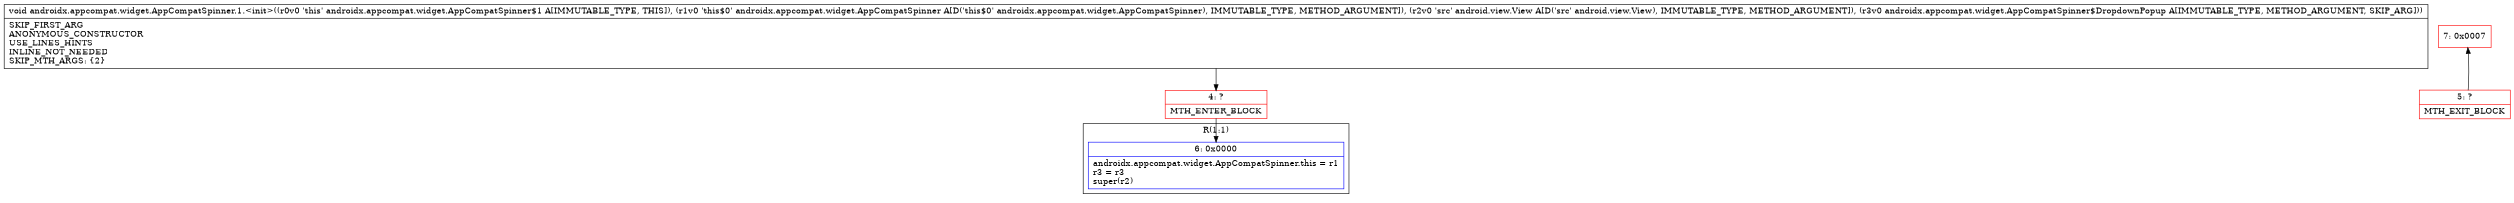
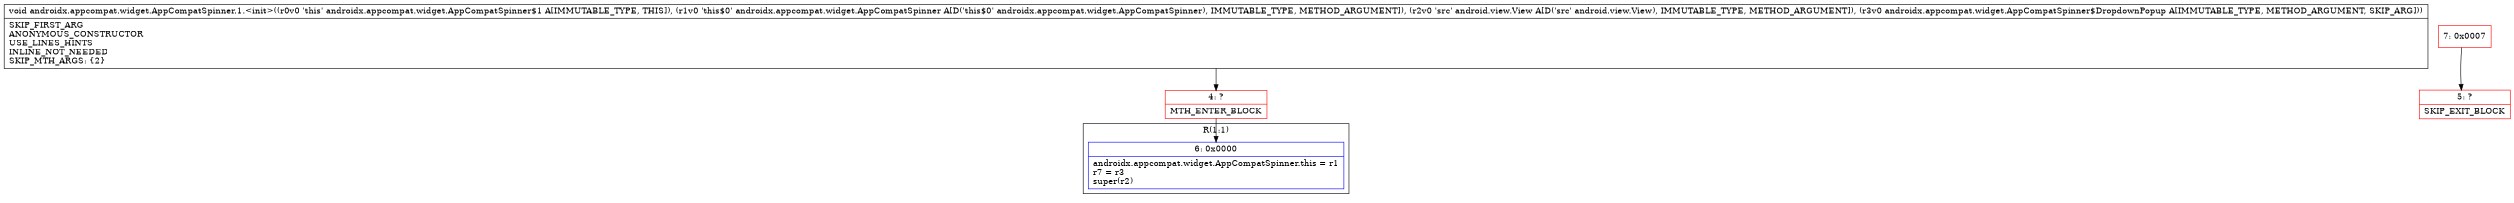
edge "5: ?" -> "7: 0x0007": reversed
node "5: ?": text "MTH_EXIT_BLOCK" -> "SKIP_EXIT_BLOCK"
node "6: 0x0000": text "r3 = r3" -> "r7 = r3"
